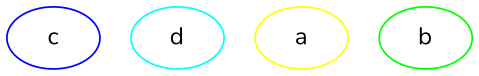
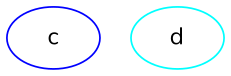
node "a": removed
node "b": removed
